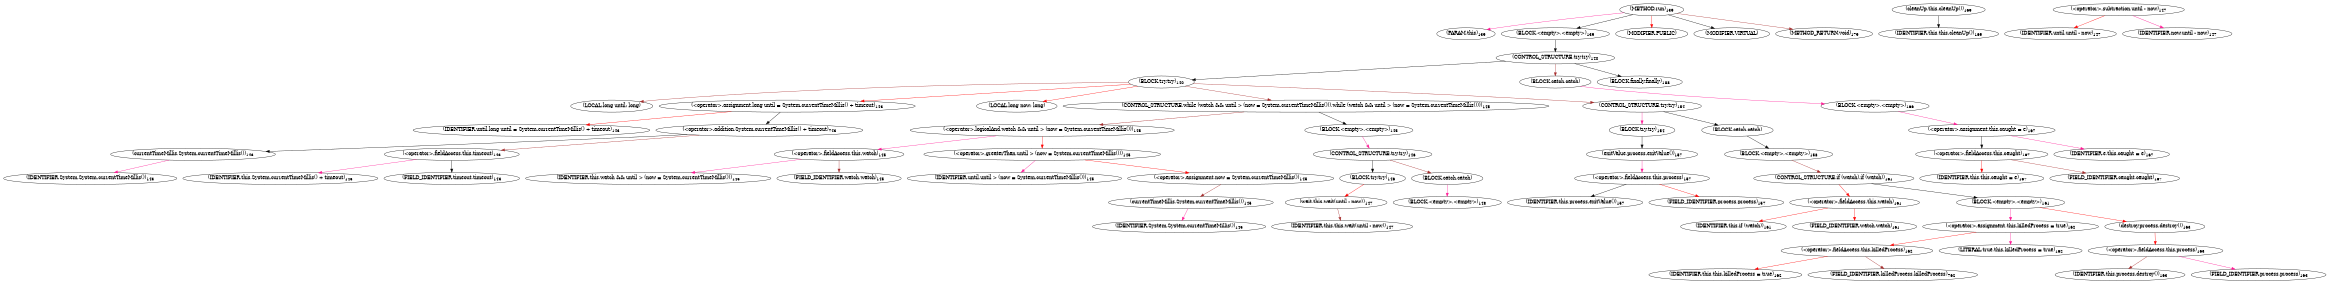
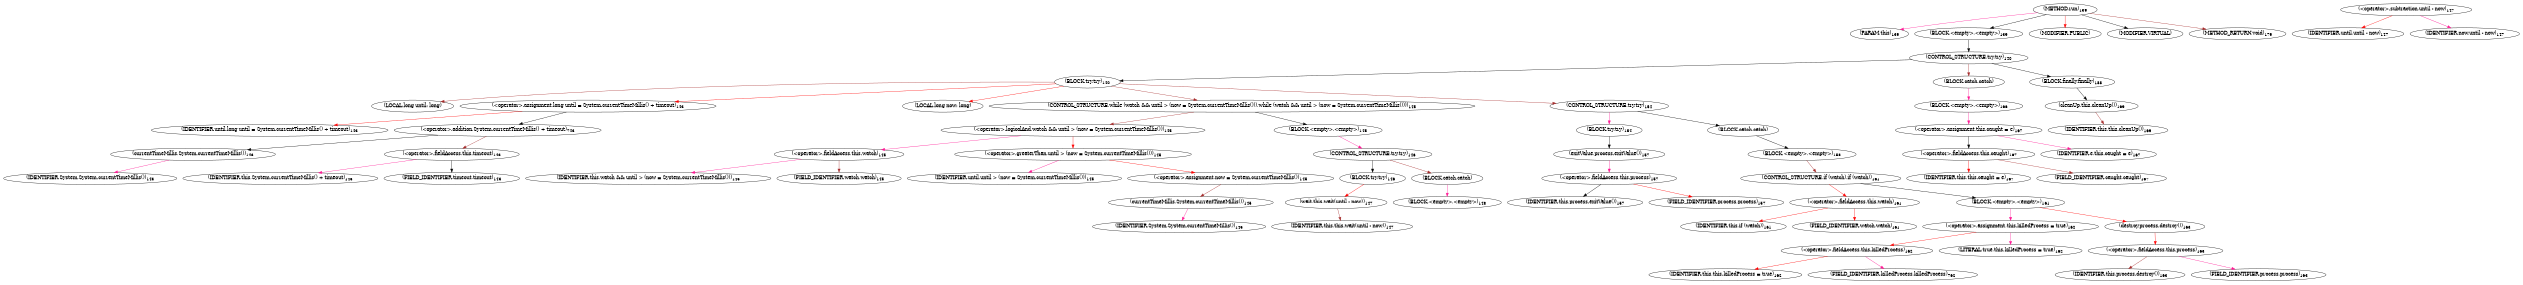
edge "(cleanUp,this.cleanUp())" -> "(IDENTIFIER,this,this.cleanUp())": color black -> brown
edge "(BLOCK,finally,finally)" -> "(cleanUp,this.cleanUp())": added
edge "(<operator>.fieldAccess,this.killedProcess)" -> "(FIELD_IDENTIFIER,killedProcess,killedProcess)": color brown -> deeppink
